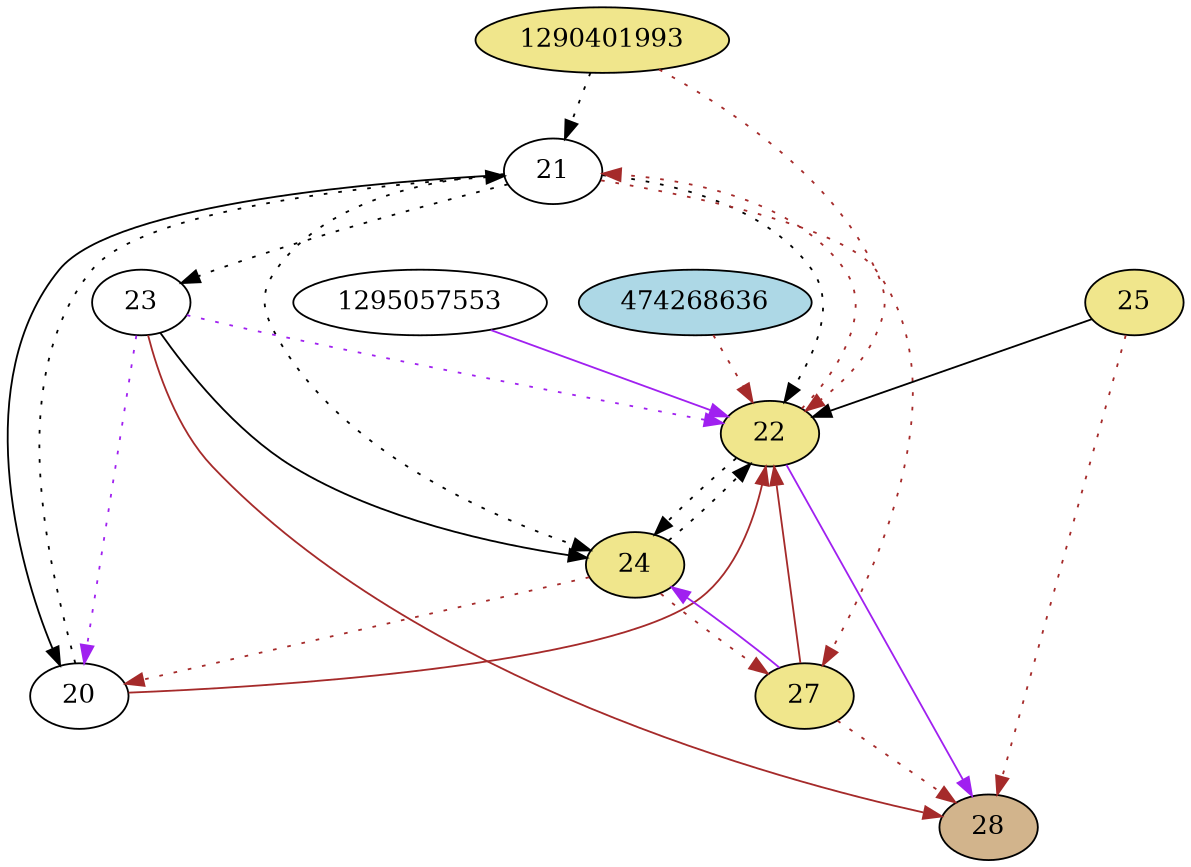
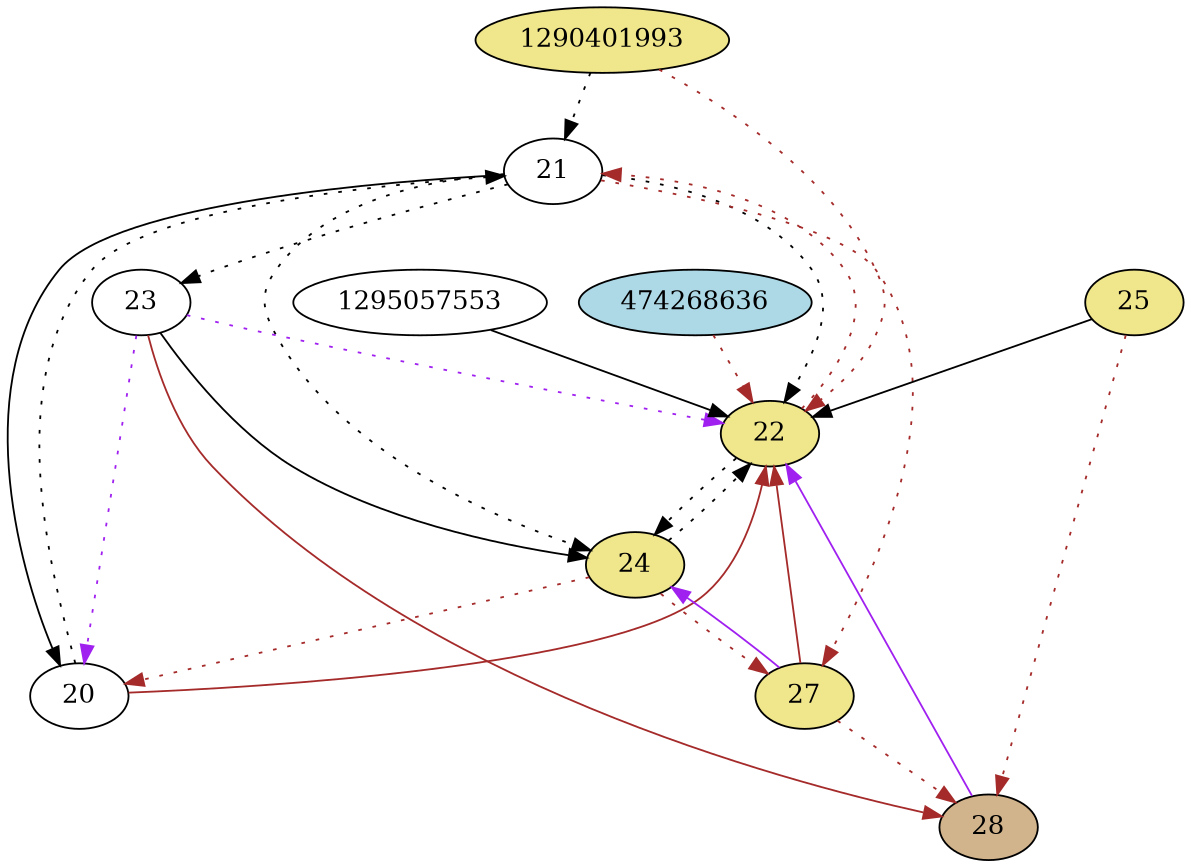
edge "1295057553" -> "22": color purple -> black
edge "22" -> "28": reversed
